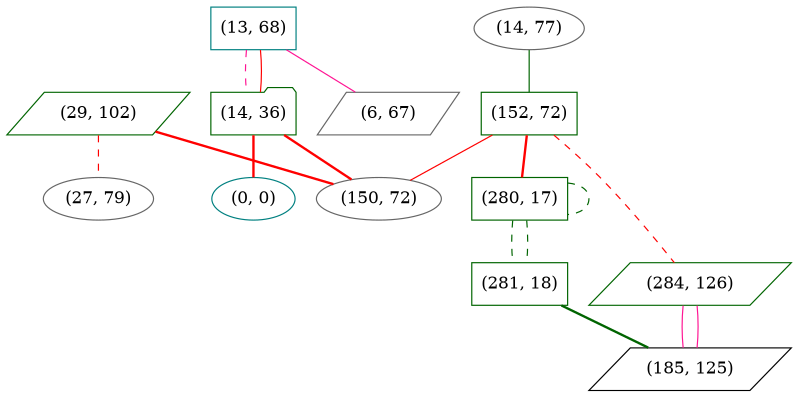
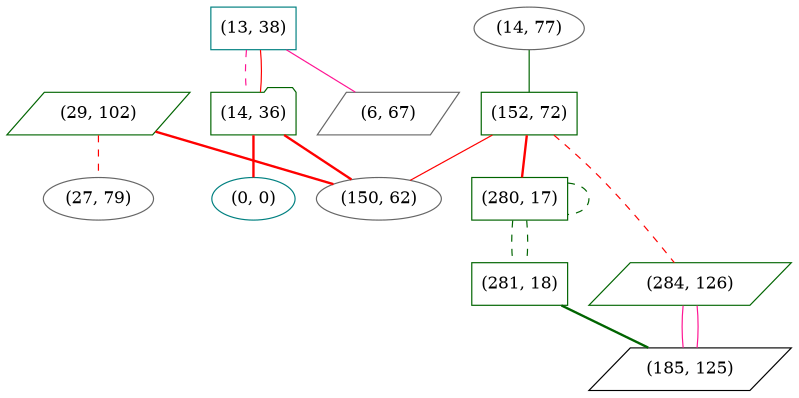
node "(13, 68)": label "(13, 68)" -> "(13, 38)"
node "(150, 72)": label "(150, 72)" -> "(150, 62)"
